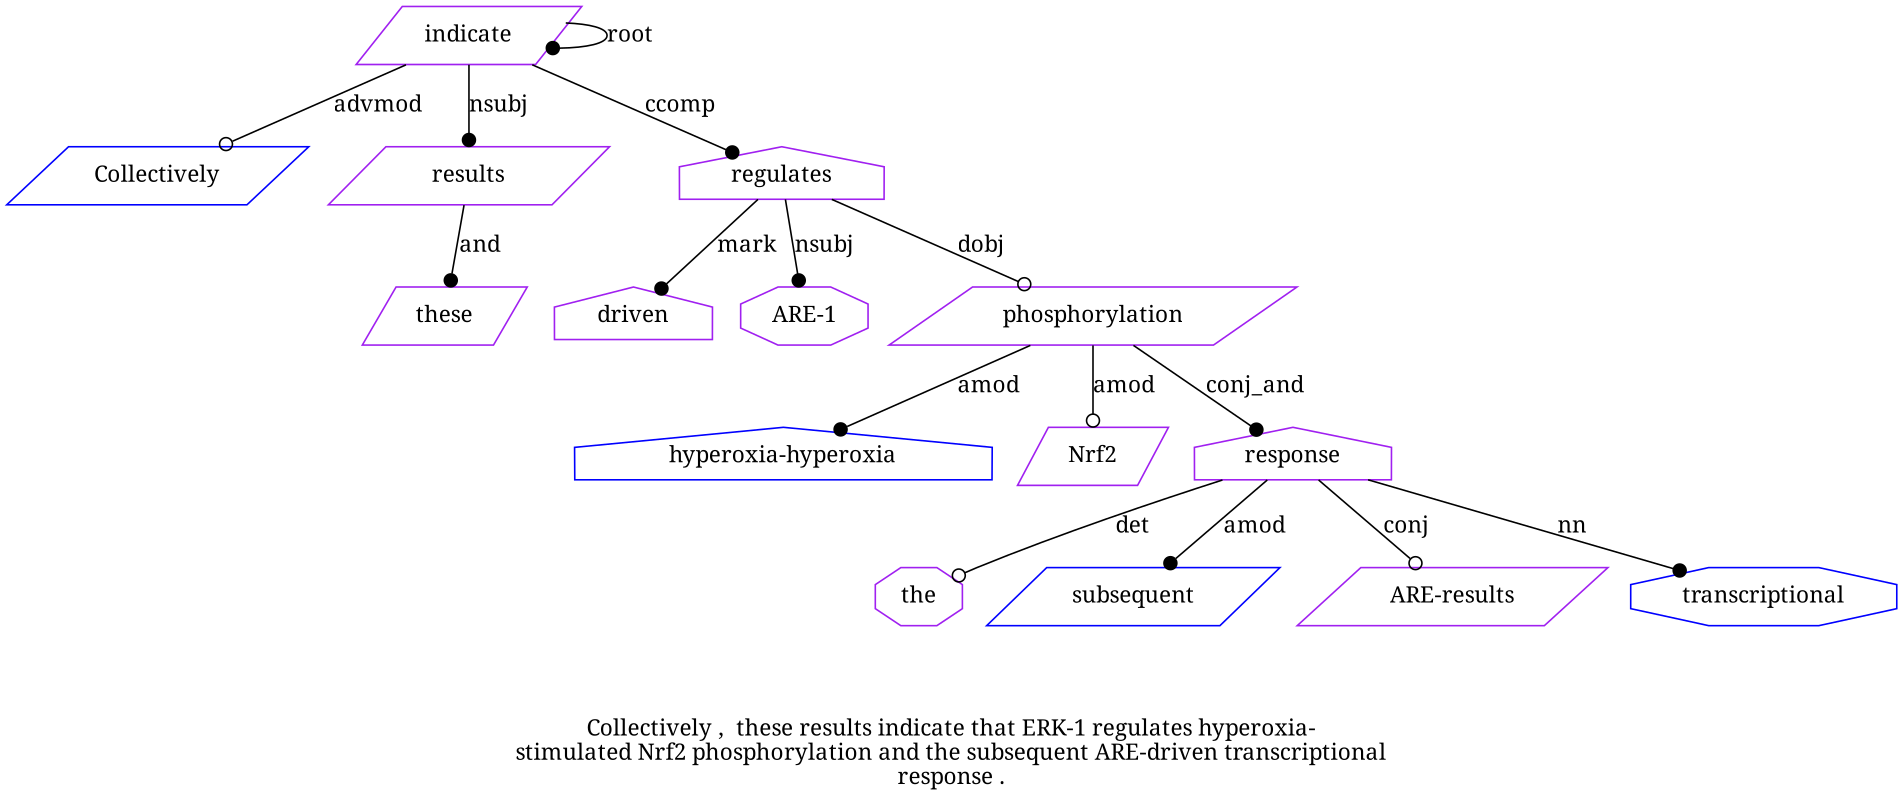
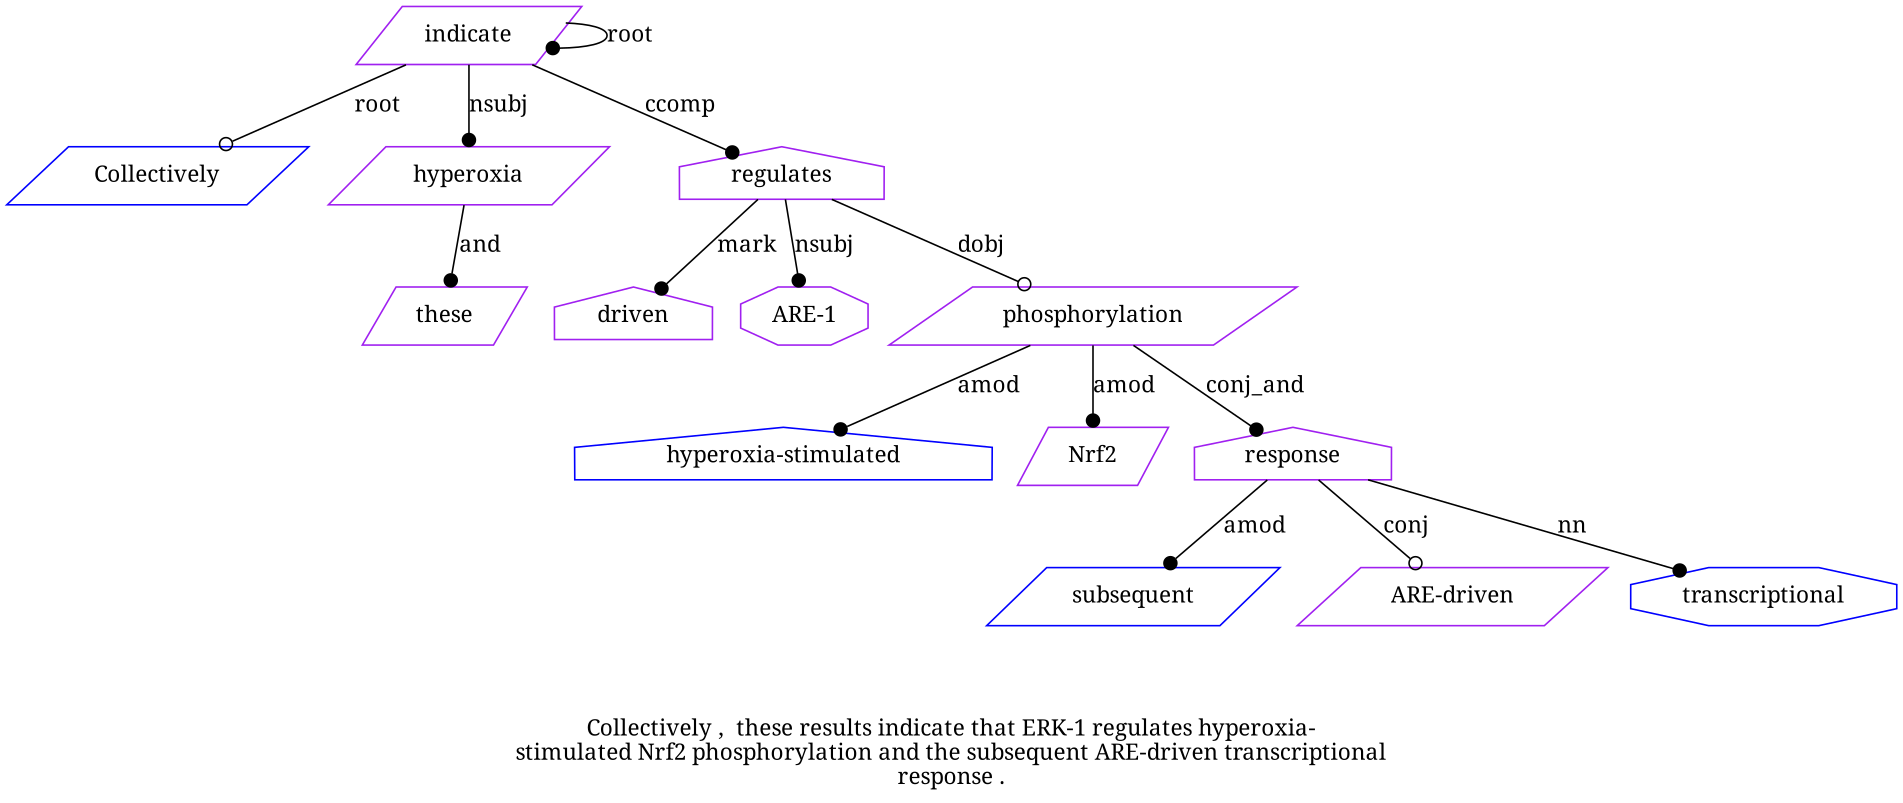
edge "indicate" -> "Collectively": label "advmod" -> "root"
node "results": label "results" -> "hyperoxia"
edge "phosphorylation" -> "Nrf2": arrowhead odot -> dot
node "hyperoxia-hyperoxia": label "hyperoxia-hyperoxia" -> "hyperoxia-stimulated"
node "the": removed
node "ARE-results": label "ARE-results" -> "ARE-driven"
